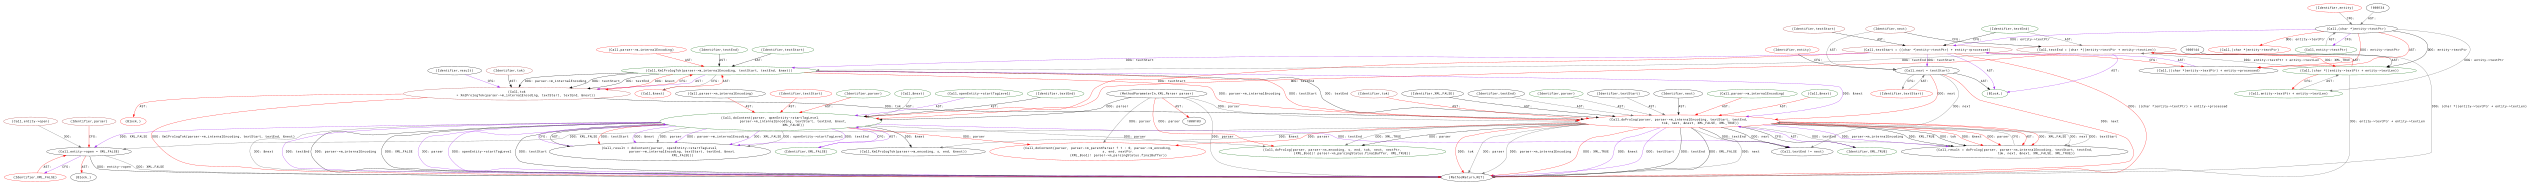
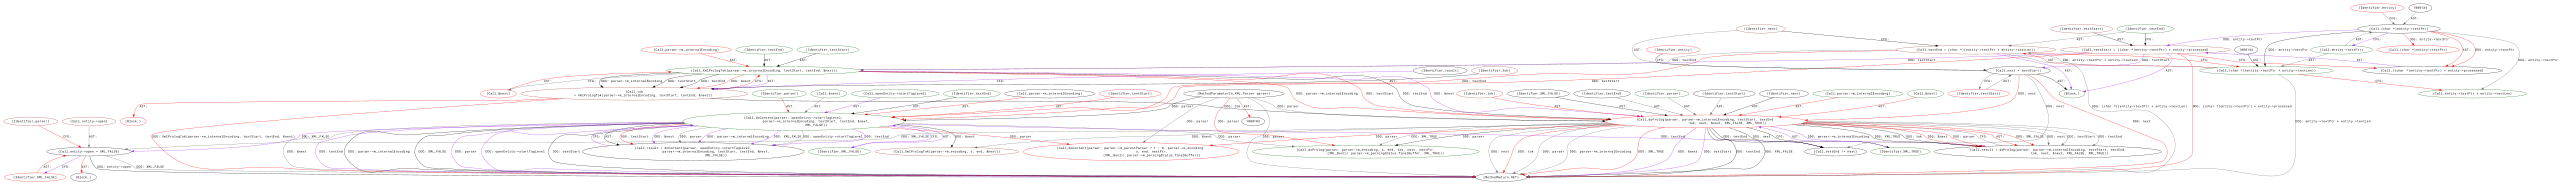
edge "(Call,textEnd = (char *)(entity->textPtr + entity->textLen))" -> "(Call,(char *)(entity->textPtr + entity->textLen))": label "DDG: XML_TRUE" -> "CFG: "
edge "(Call,entity->textPtr + entity->textLen)" -> "(Call,(char *)(entity->textPtr + entity->textLen))": now "(Call,entity->textPtr)" -> "(Call,(char *)(entity->textPtr + entity->textLen))"
edge "(Call,entity->open)" -> "(Call,entity->open = XML_FALSE)": label "DDG: " -> "AST: "
node "(Call,XmlPrologTok(parser->m_encoding, s, end, &next))": color black -> brown
